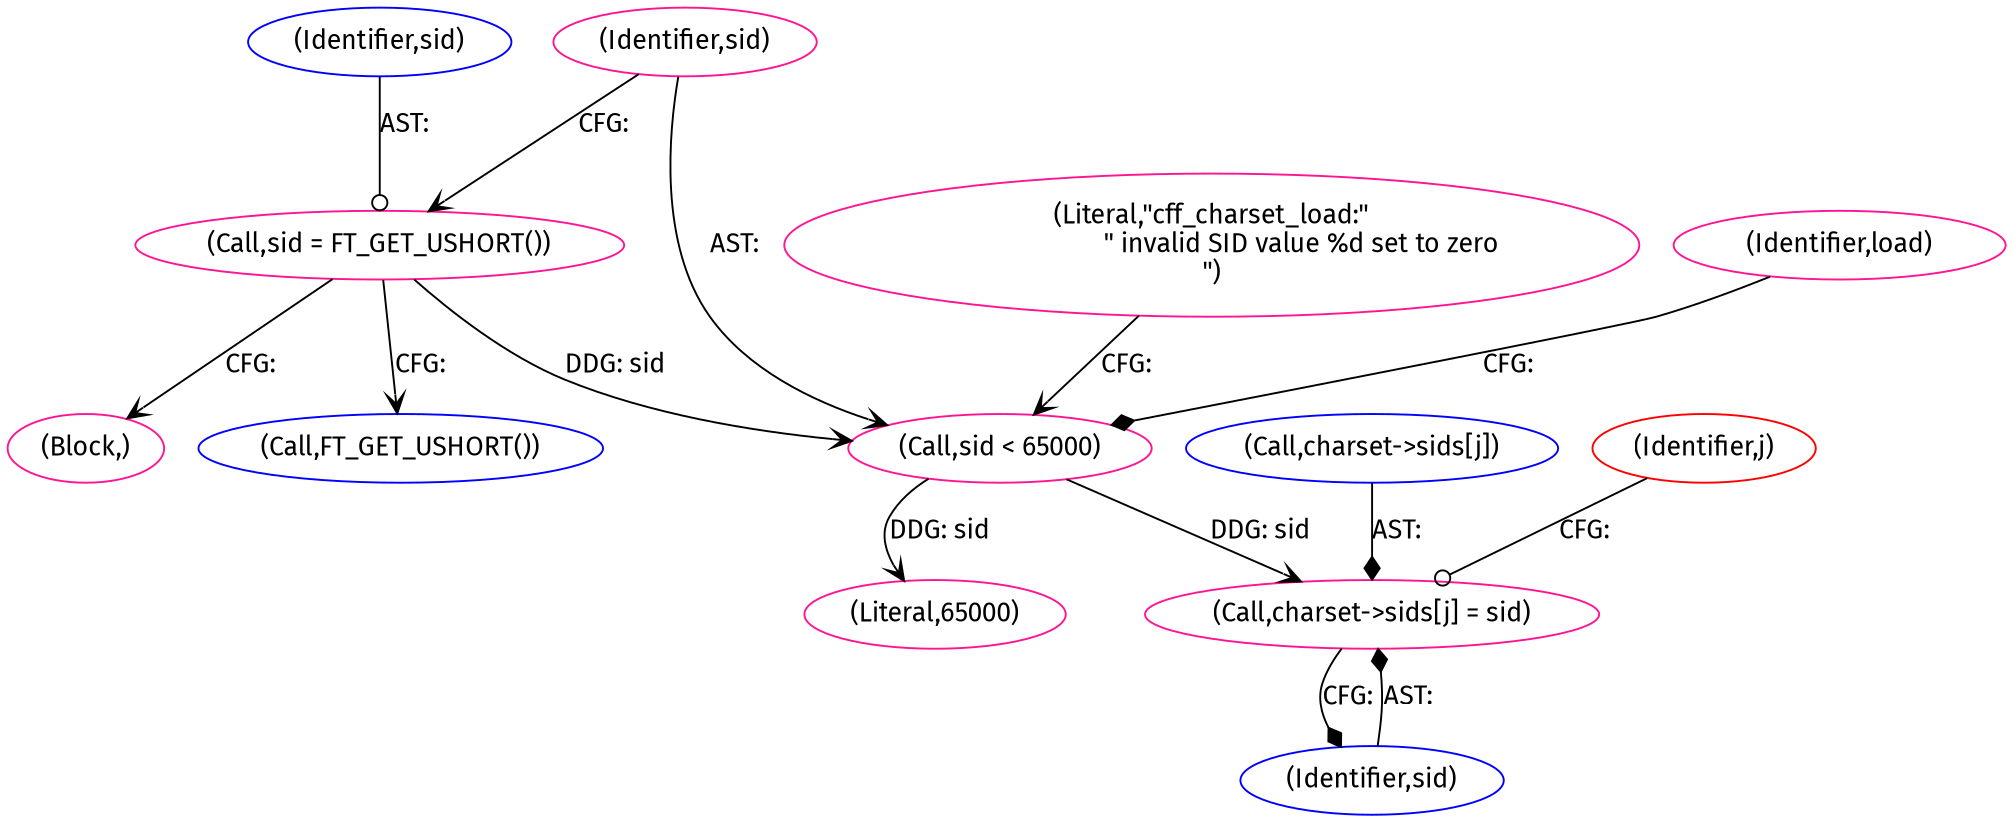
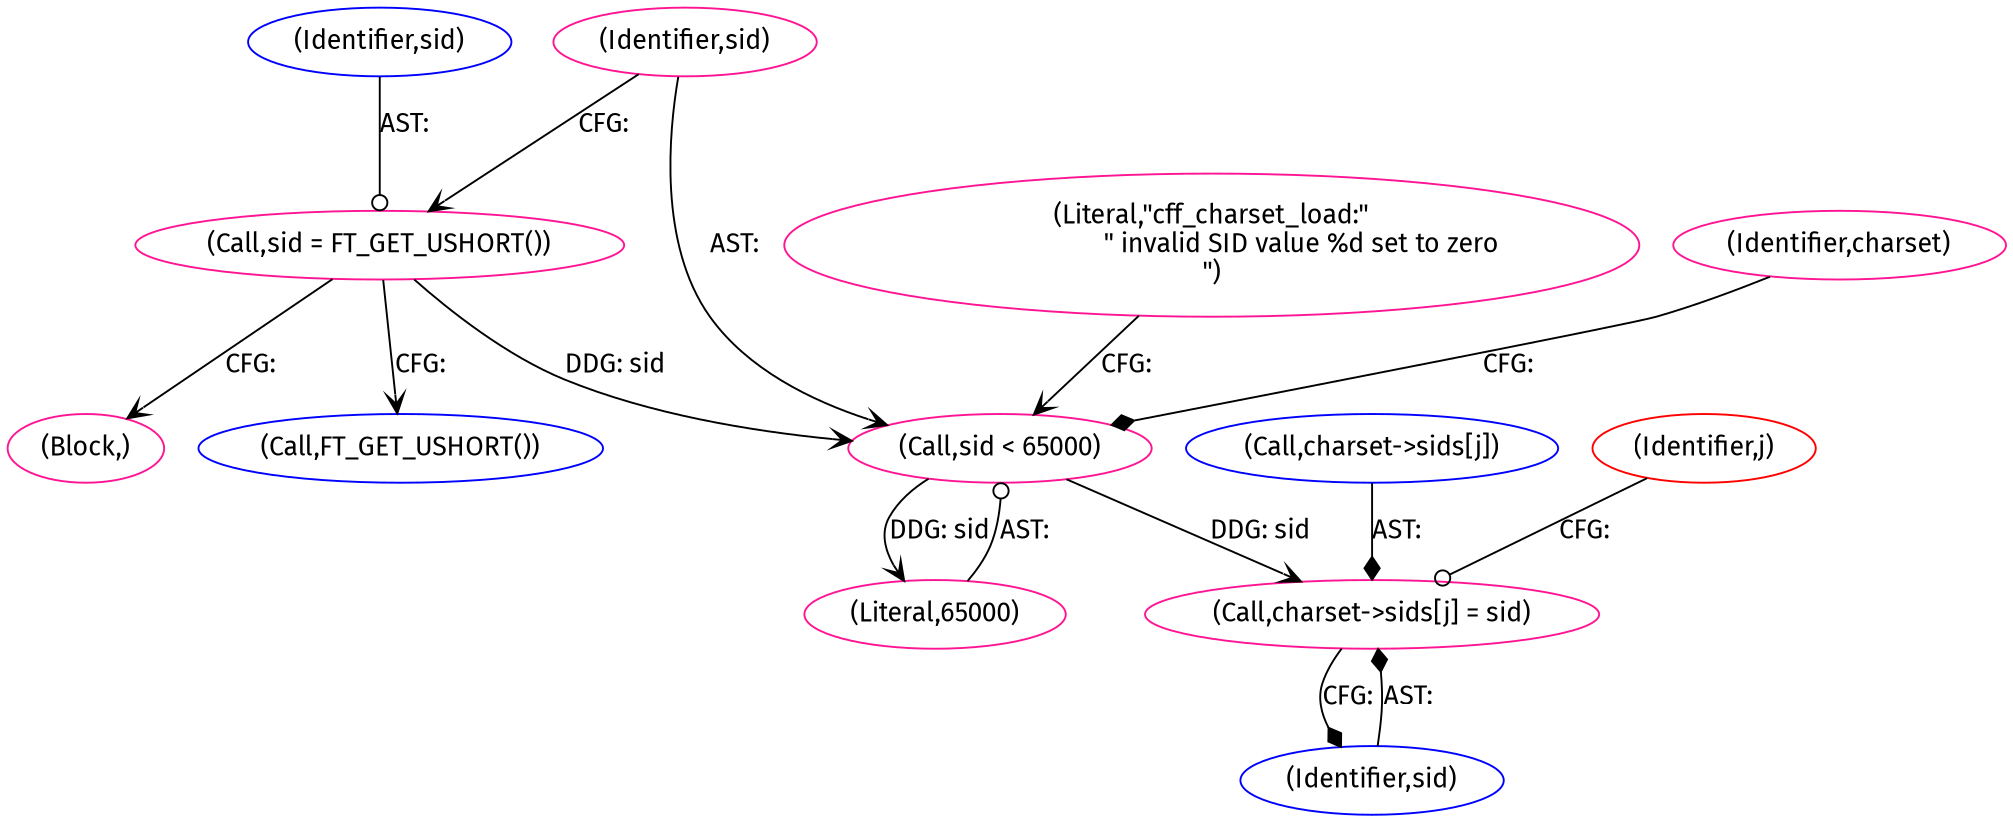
node "(Identifier,load)": label "(Identifier,load)" -> "(Identifier,charset)"
edge "(Literal,65000)" -> "(Call,sid < 65000)": added, label "AST:"
